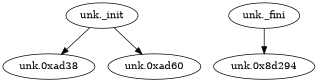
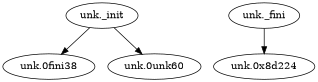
node "unk.0xad38": label "unk.0xad38" -> "unk.0fini38"
node "unk.0xad60": label "unk.0xad60" -> "unk.0unk60"
node "unk.0x8d294": label "unk.0x8d294" -> "unk.0x8d224"
